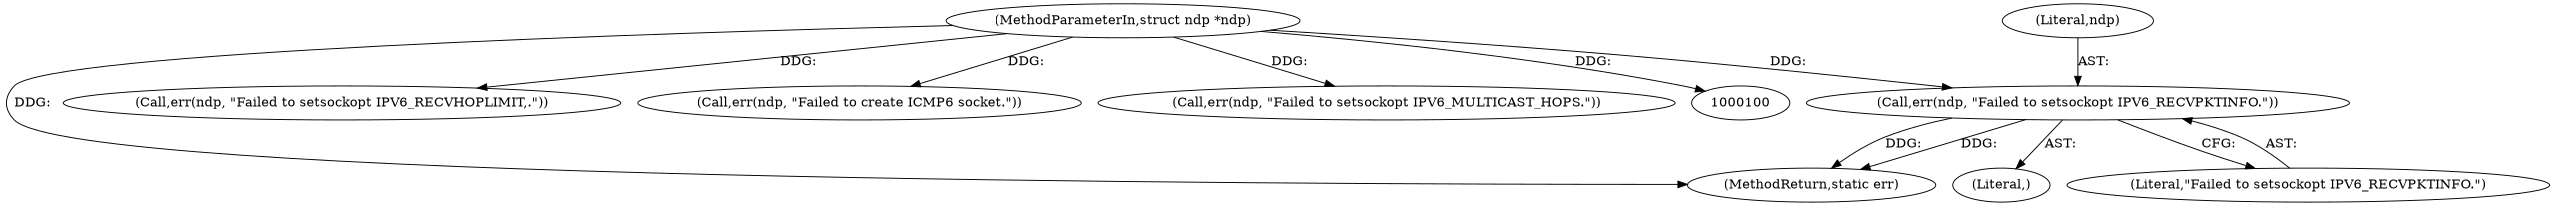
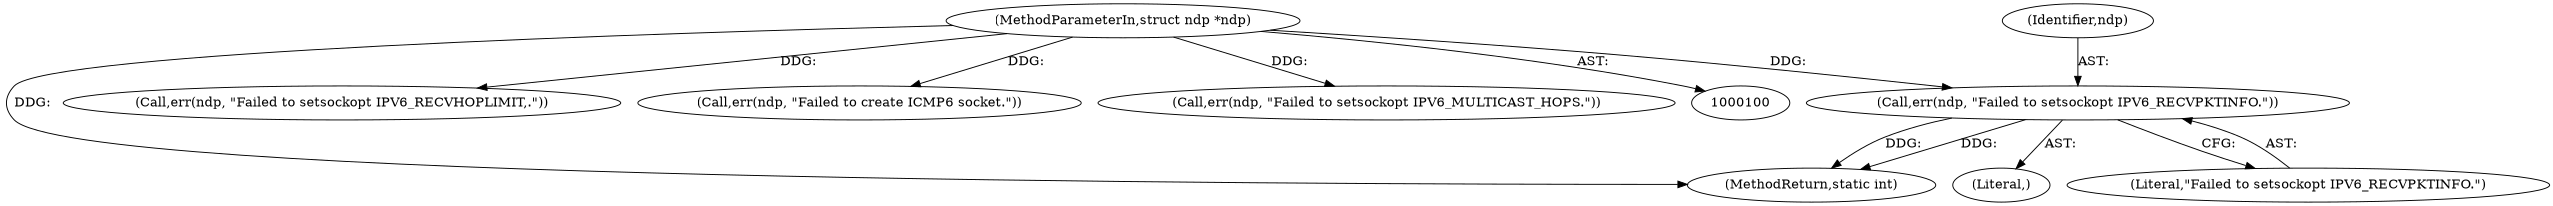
node "(Literal,ndp)": label "(Literal,ndp)" -> "(Identifier,ndp)"
edge "(MethodParameterIn,struct ndp *ndp)" -> "1000100": label "DDG: " -> "AST: "
node "(MethodReturn,static err)": label "(MethodReturn,static err)" -> "(MethodReturn,static int)"
